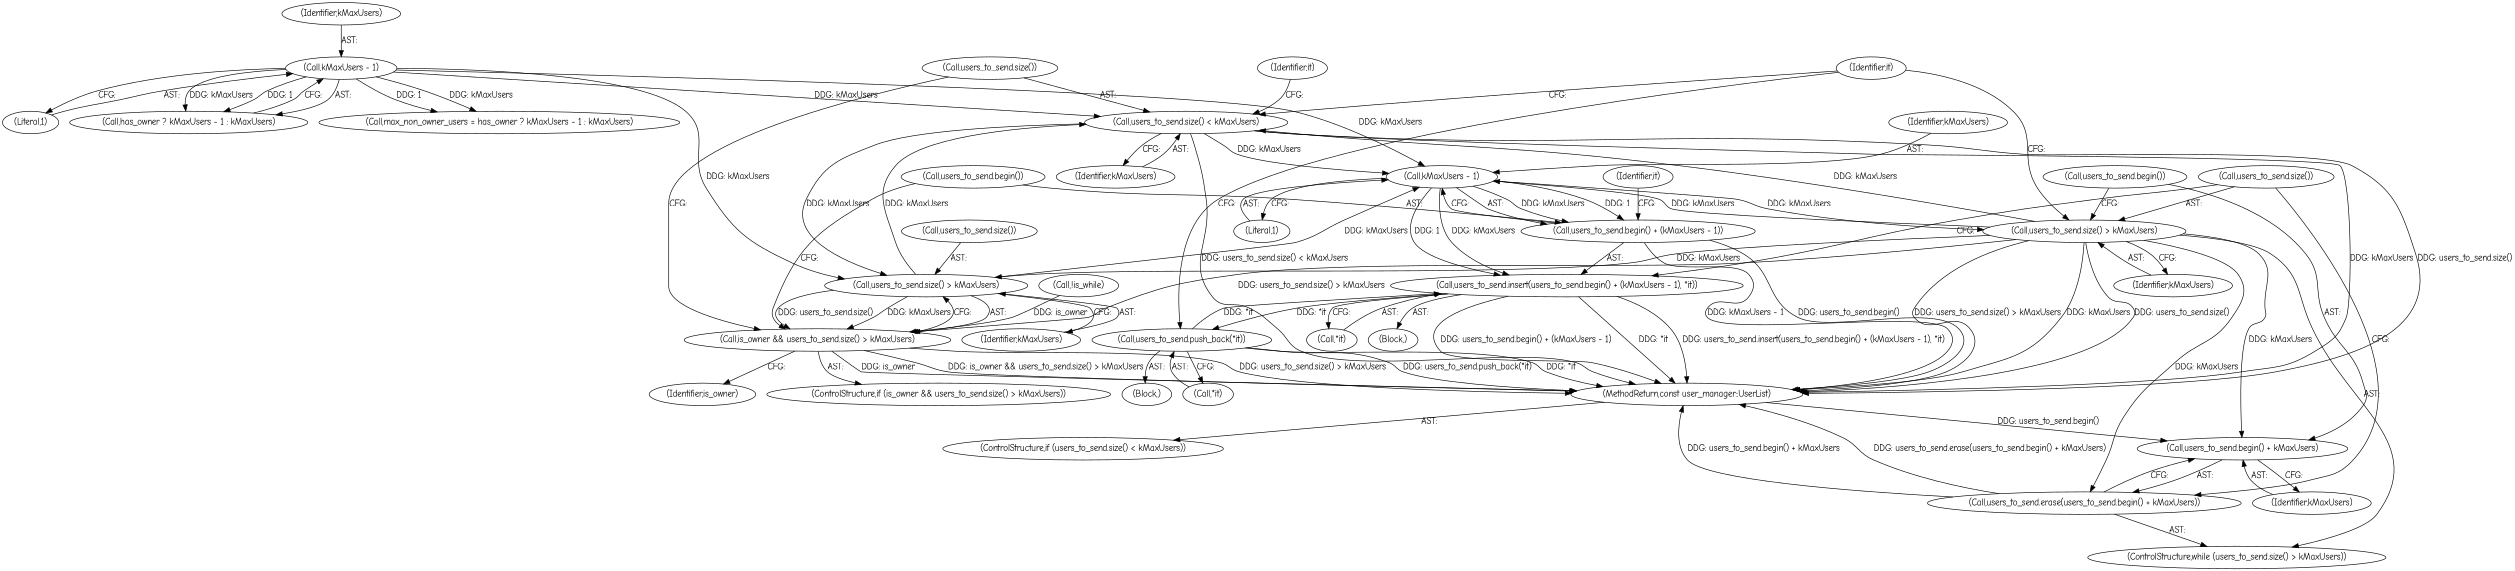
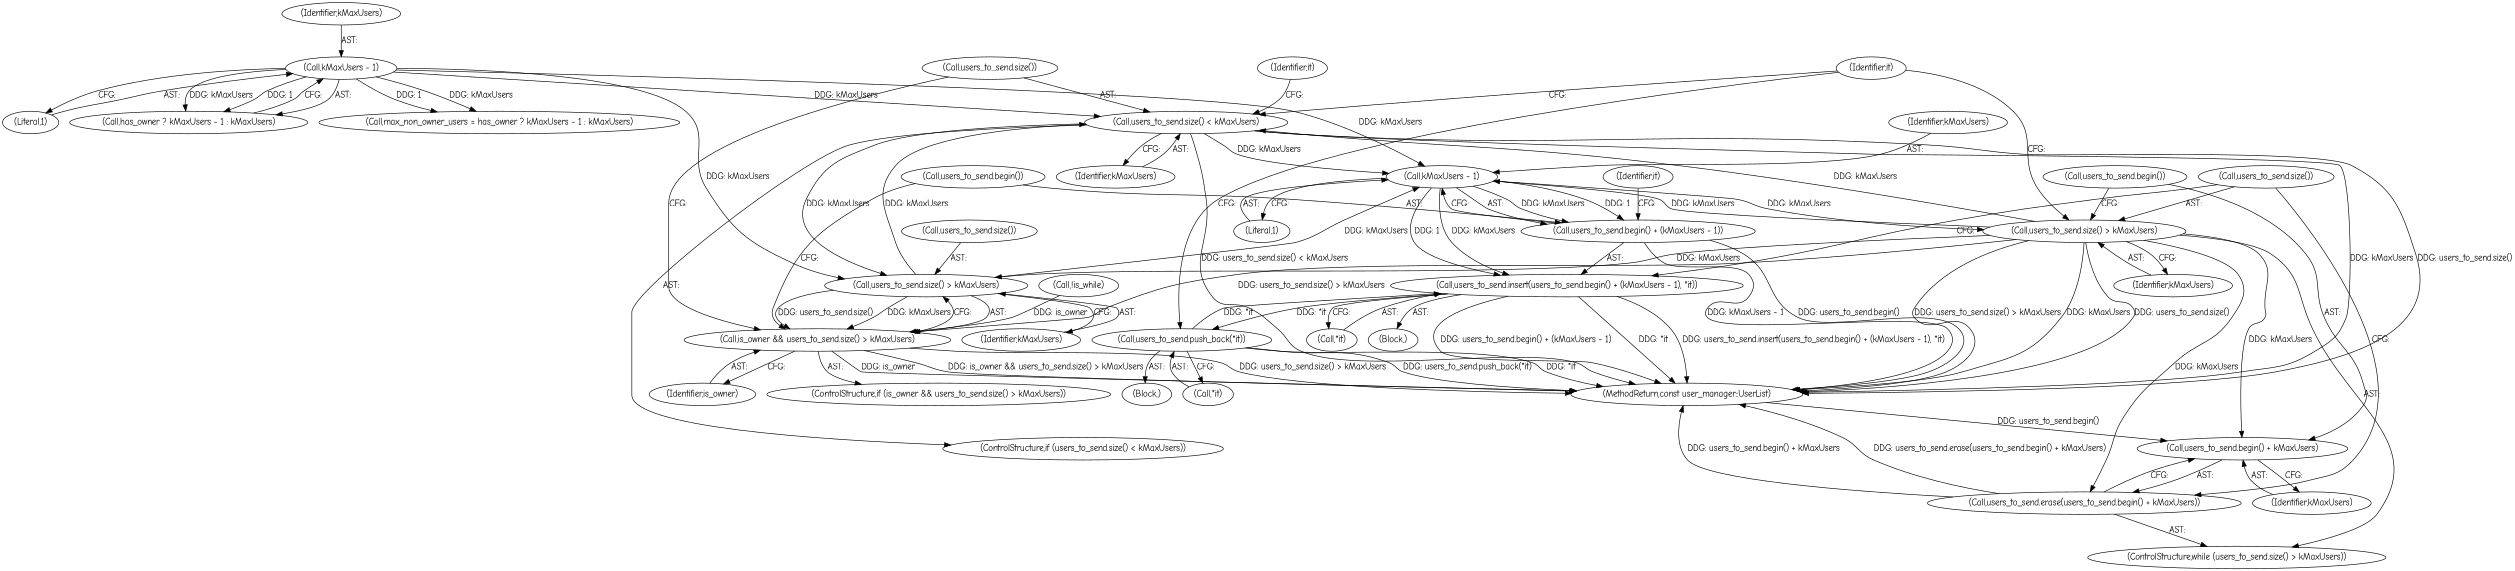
edge "(Identifier,is_owner)" -> "(Call,is_owner && users_to_send.size() > kMaxUsers)": added, label "AST:"
edge "(MethodReturn,const user_manager::UserList)" -> "(ControlStructure,if (users_to_send.size() < kMaxUsers))": now "(Call,users_to_send.size() < kMaxUsers)" -> "(ControlStructure,if (users_to_send.size() < kMaxUsers))"
